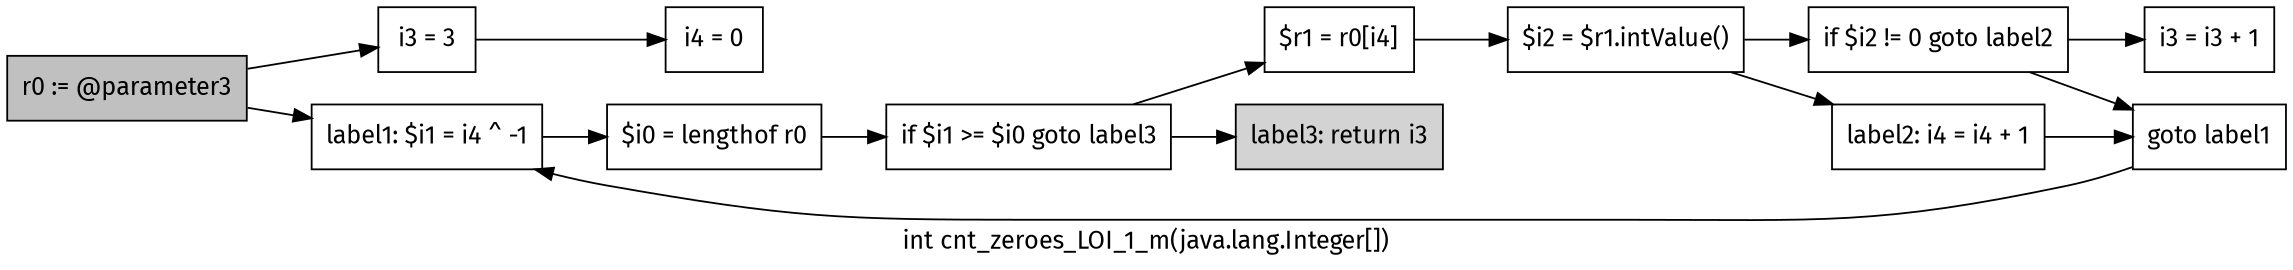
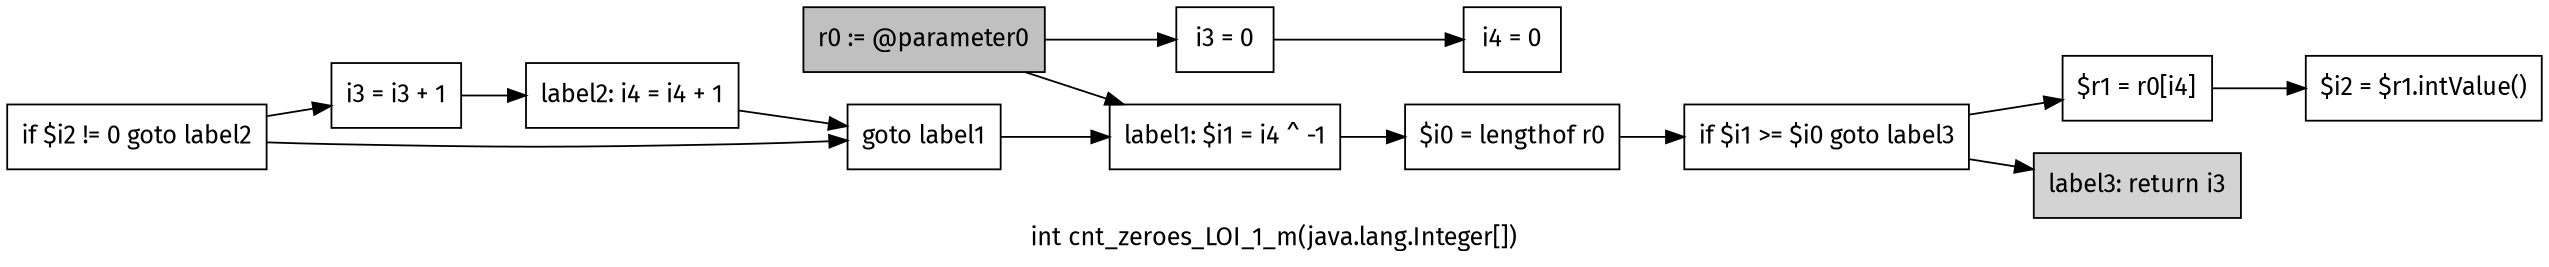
node "i3 = 3": label "i3 = 3" -> "i3 = 0"
edge "$i2 = $r1.intValue()" -> "if $i2 != 0 goto label2": removed
edge "$i2 = $r1.intValue()" -> "label2: i4 = i4 + 1": now "i3 = i3 + 1" -> "label2: i4 = i4 + 1"
node "r0 := @parameter3": label "r0 := @parameter3" -> "r0 := @parameter0"
